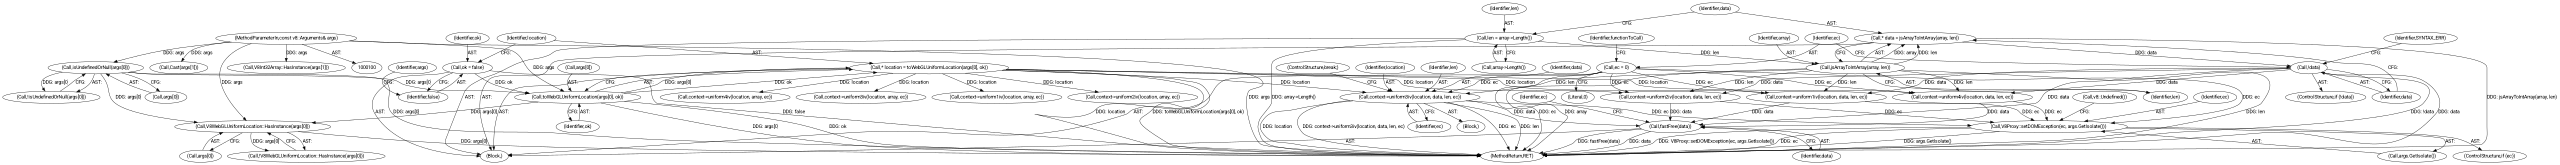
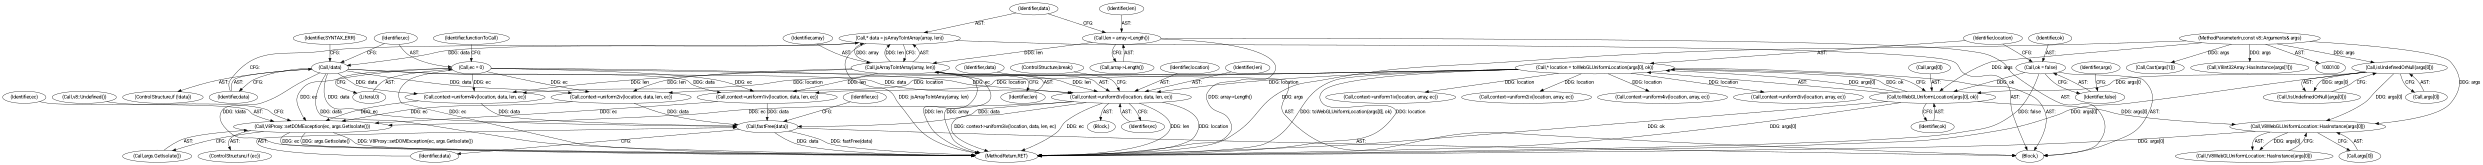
edge "(Literal,0)" -> "(Call,ec = 0)": added, label "AST:"
edge "(Call,!data)" -> "(Call,context->uniform3iv(location, data, len, ec))": added, label "DDG: data"
edge "(Call,V8Proxy::setDOMException(ec, args.GetIsolate()))" -> "(Call,args.GetIsolate())": label "AST: " -> "CFG: "
